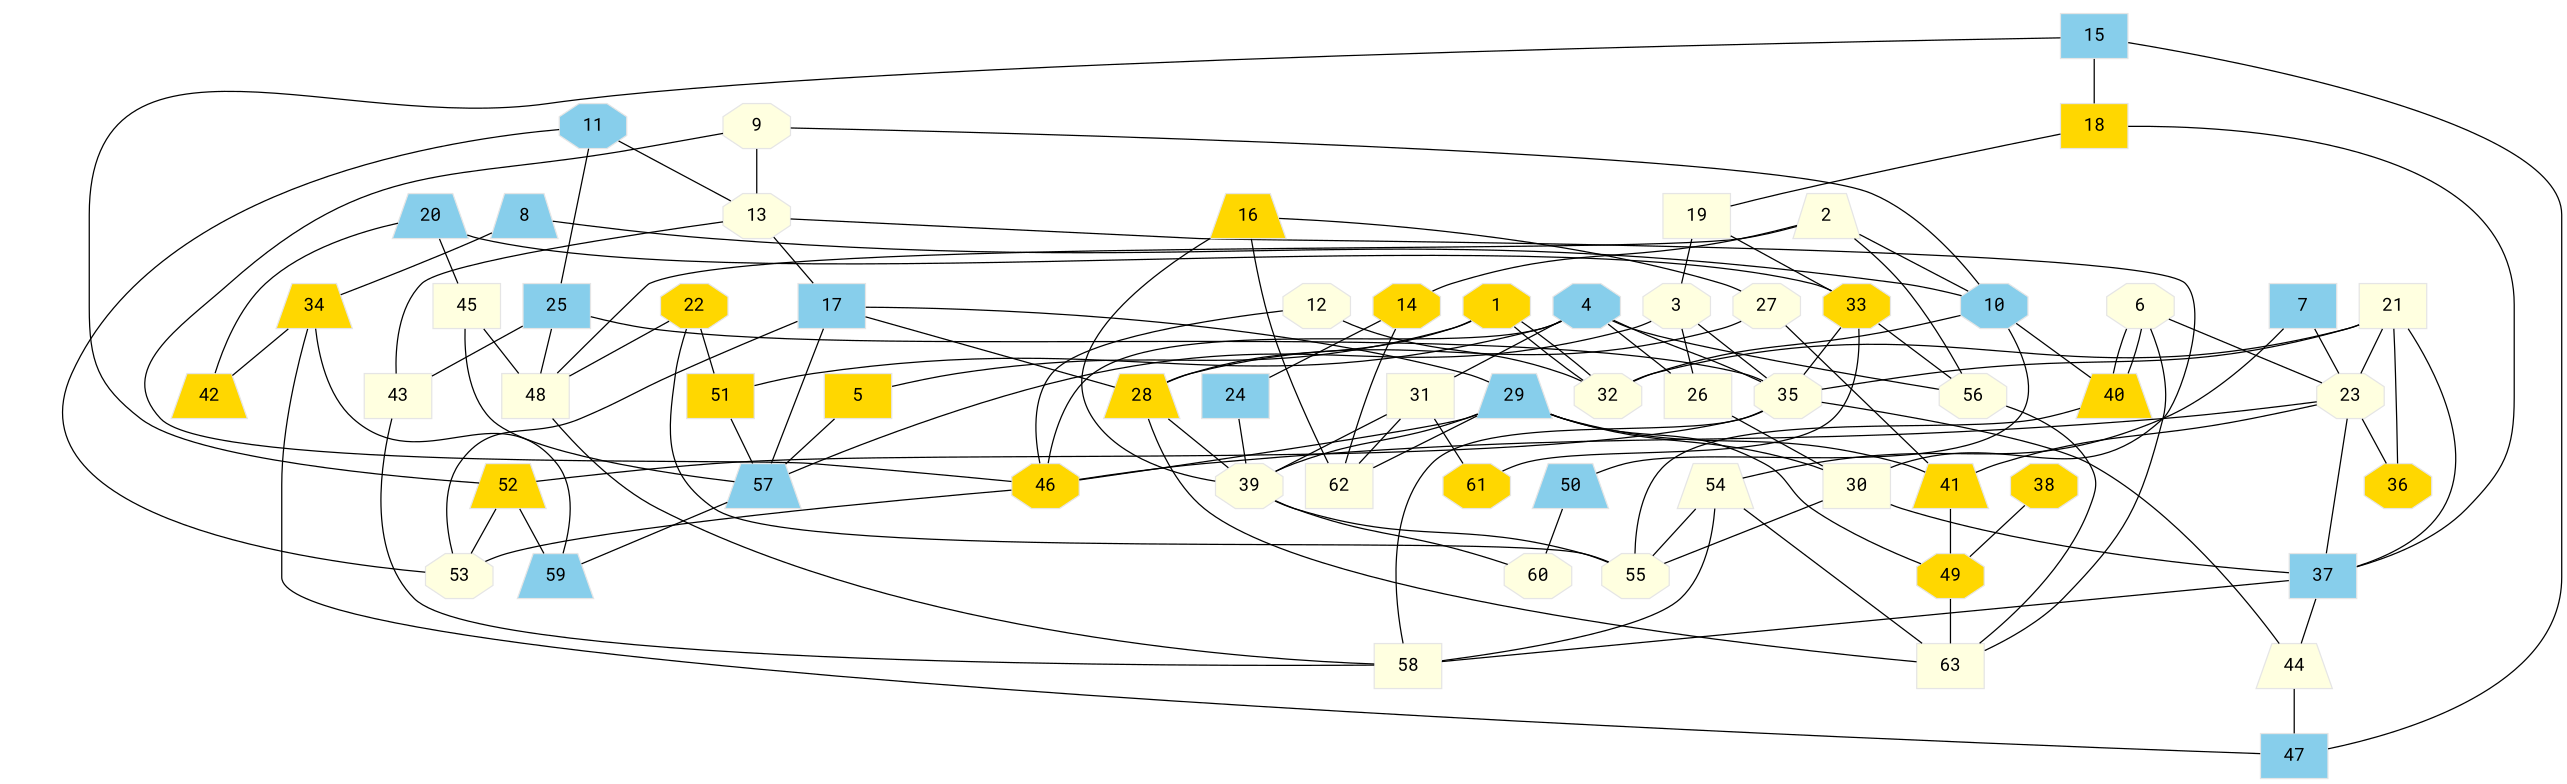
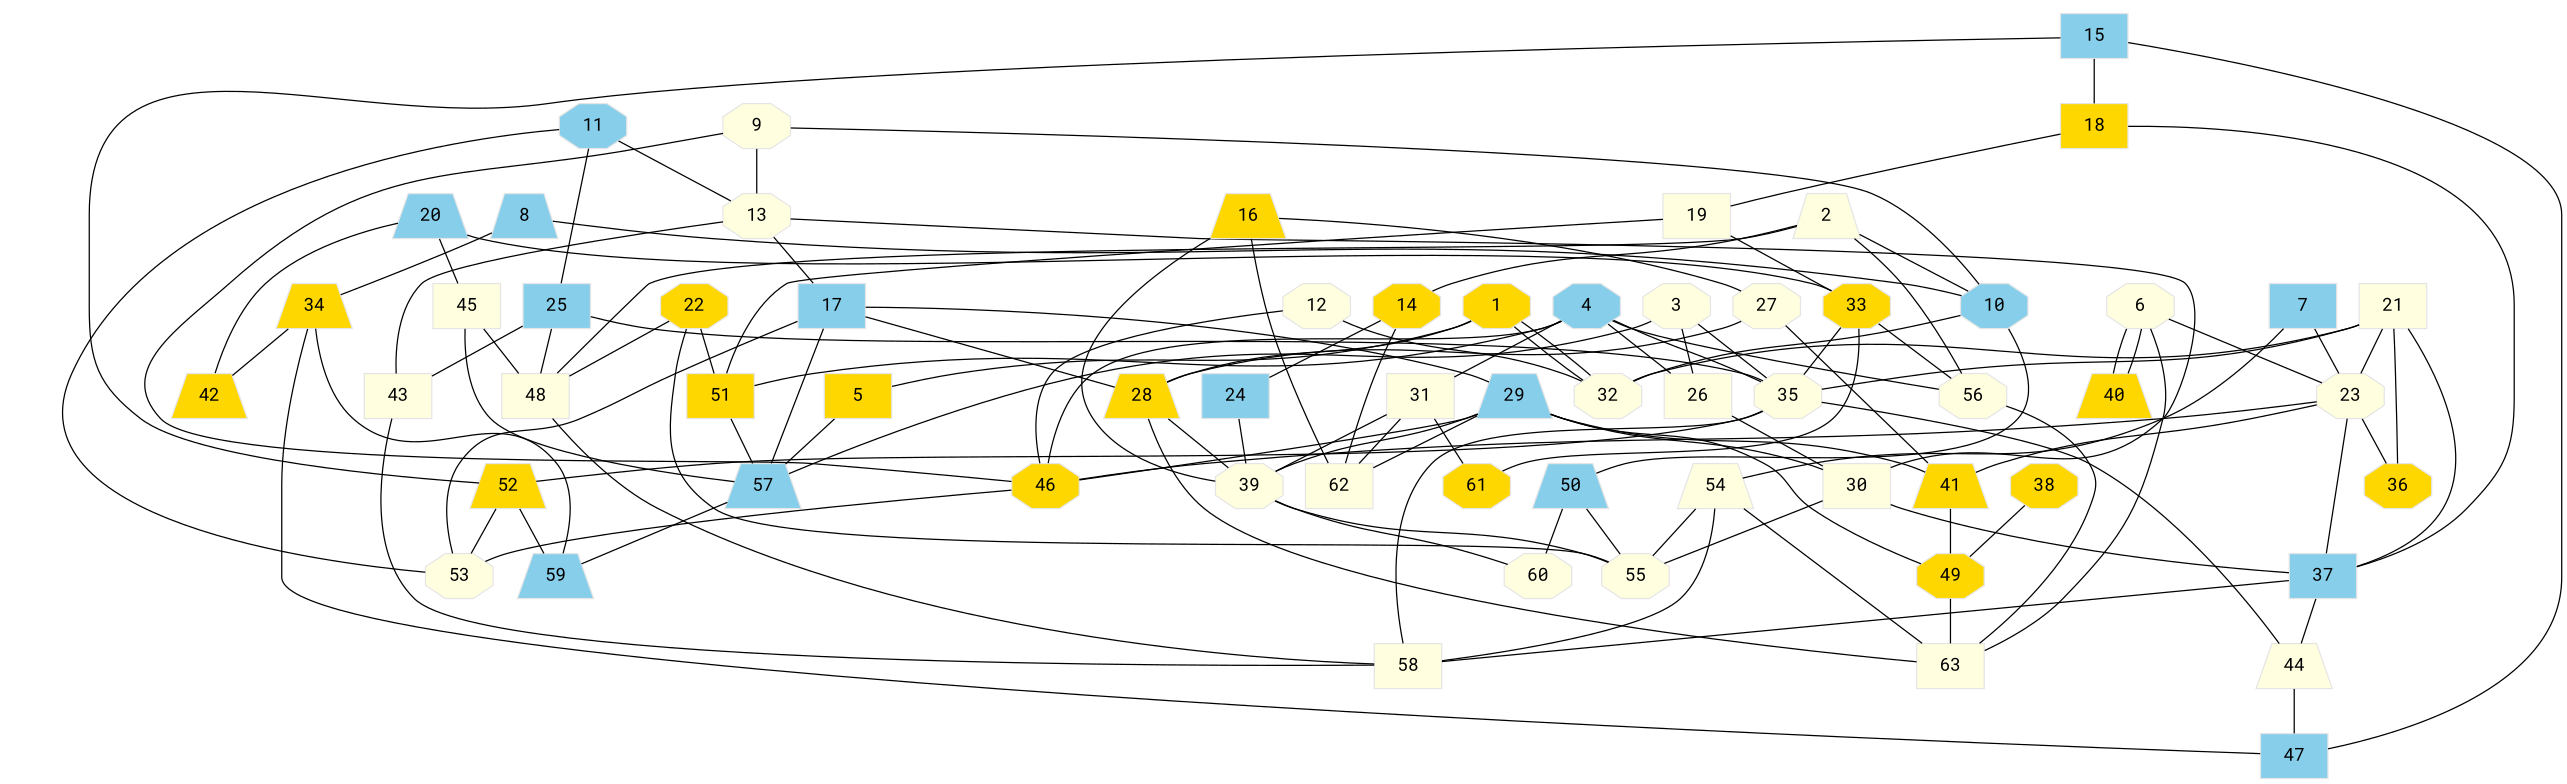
edge "19" -- "3": now "19" -- "51"
edge "10" -- "40": removed
edge "40" -- "55": now "50" -- "55"
